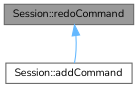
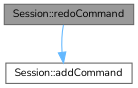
edge "Session::addCommand" -> "Session::redoCommand": reversed
